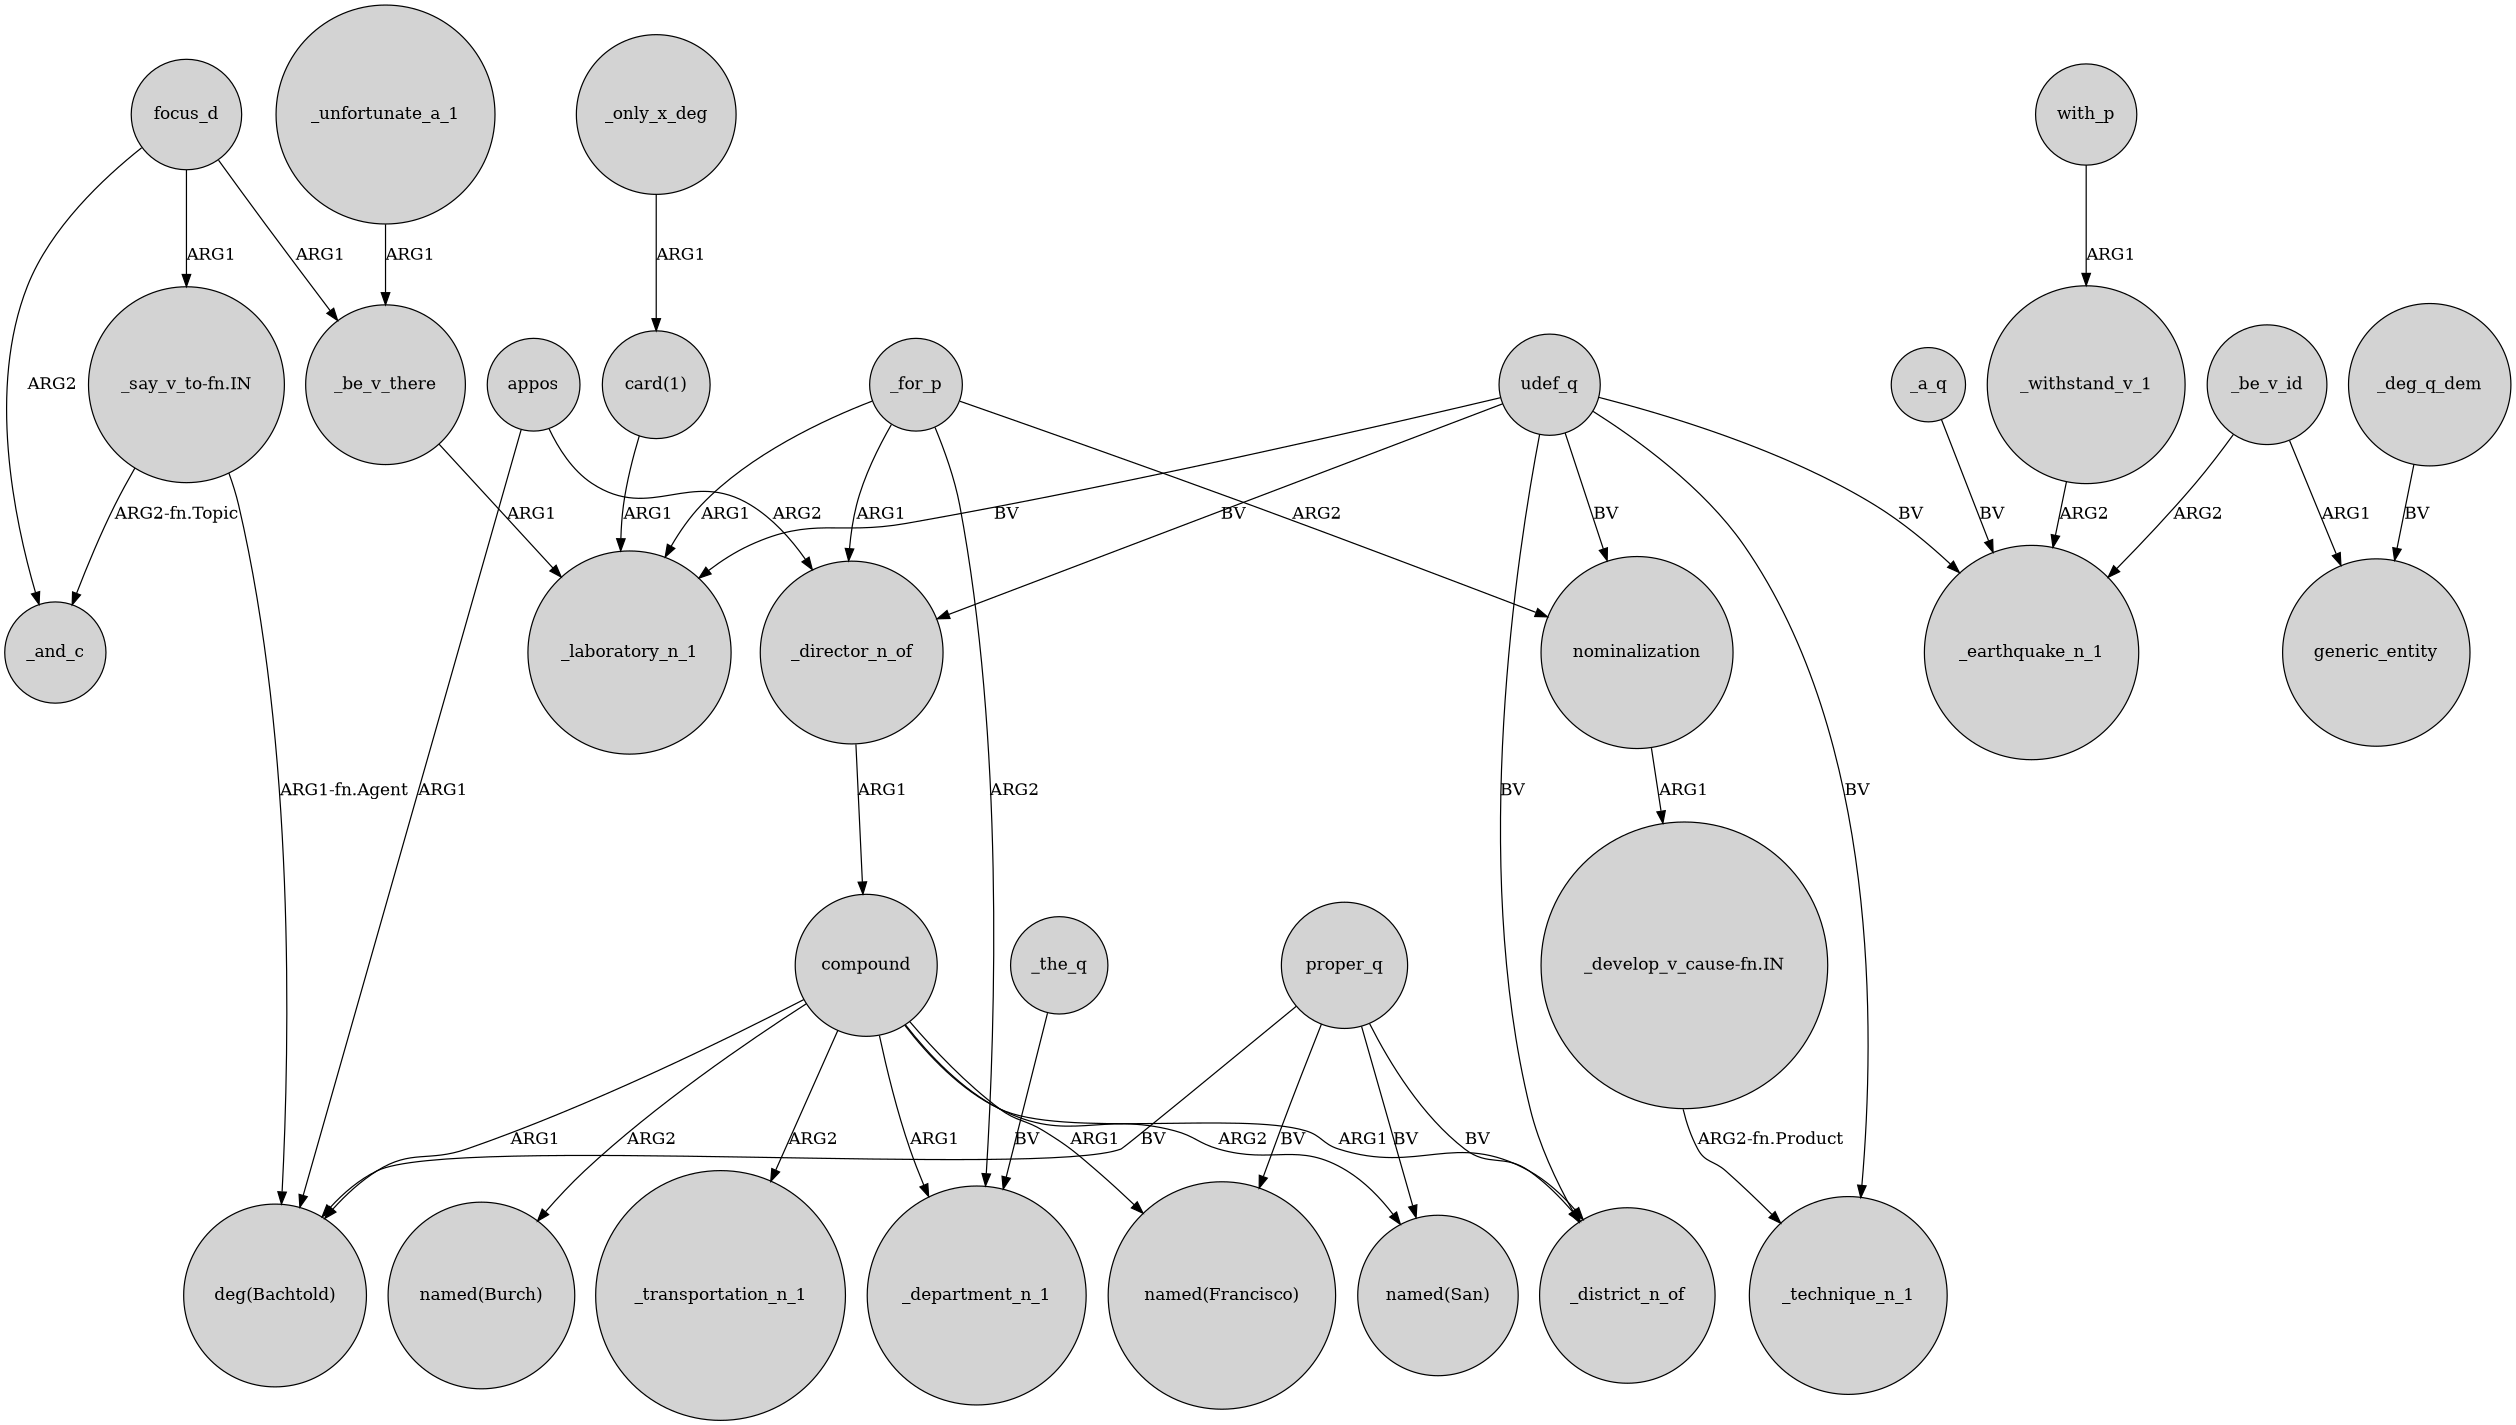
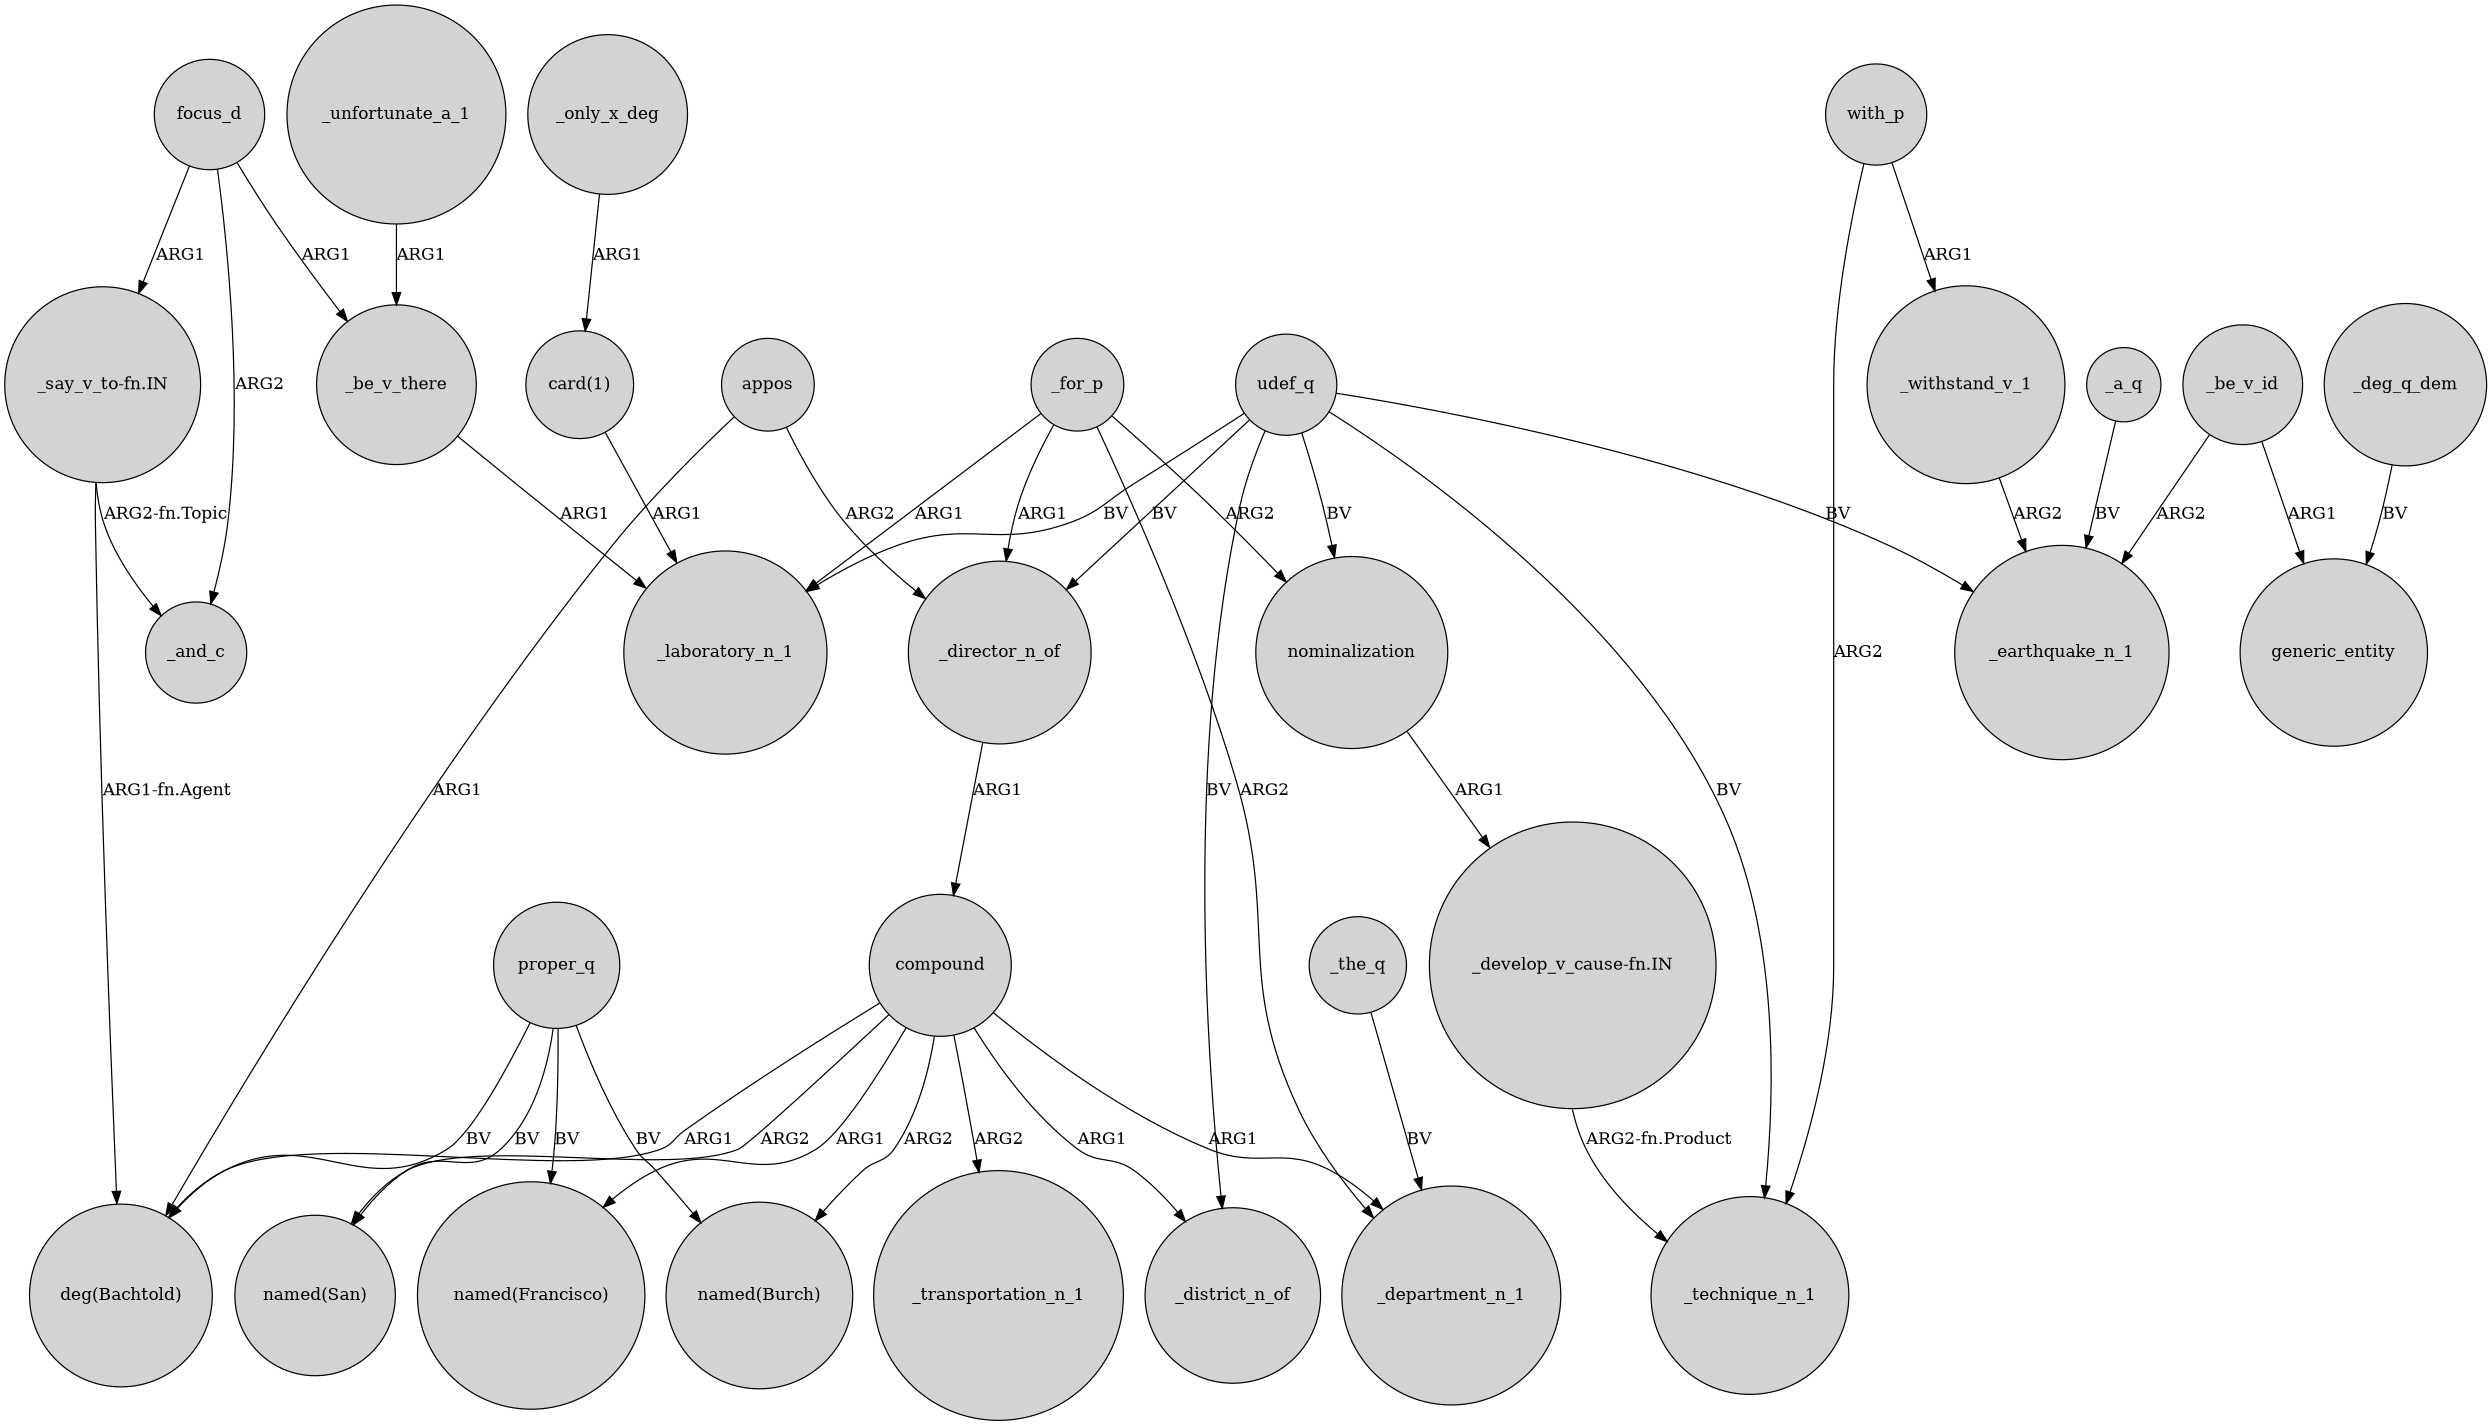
edge "with_p" -> "_technique_n_1": added, label "ARG2"
edge "proper_q" -> "_district_n_of": now "proper_q" -> "named(Burch)"
